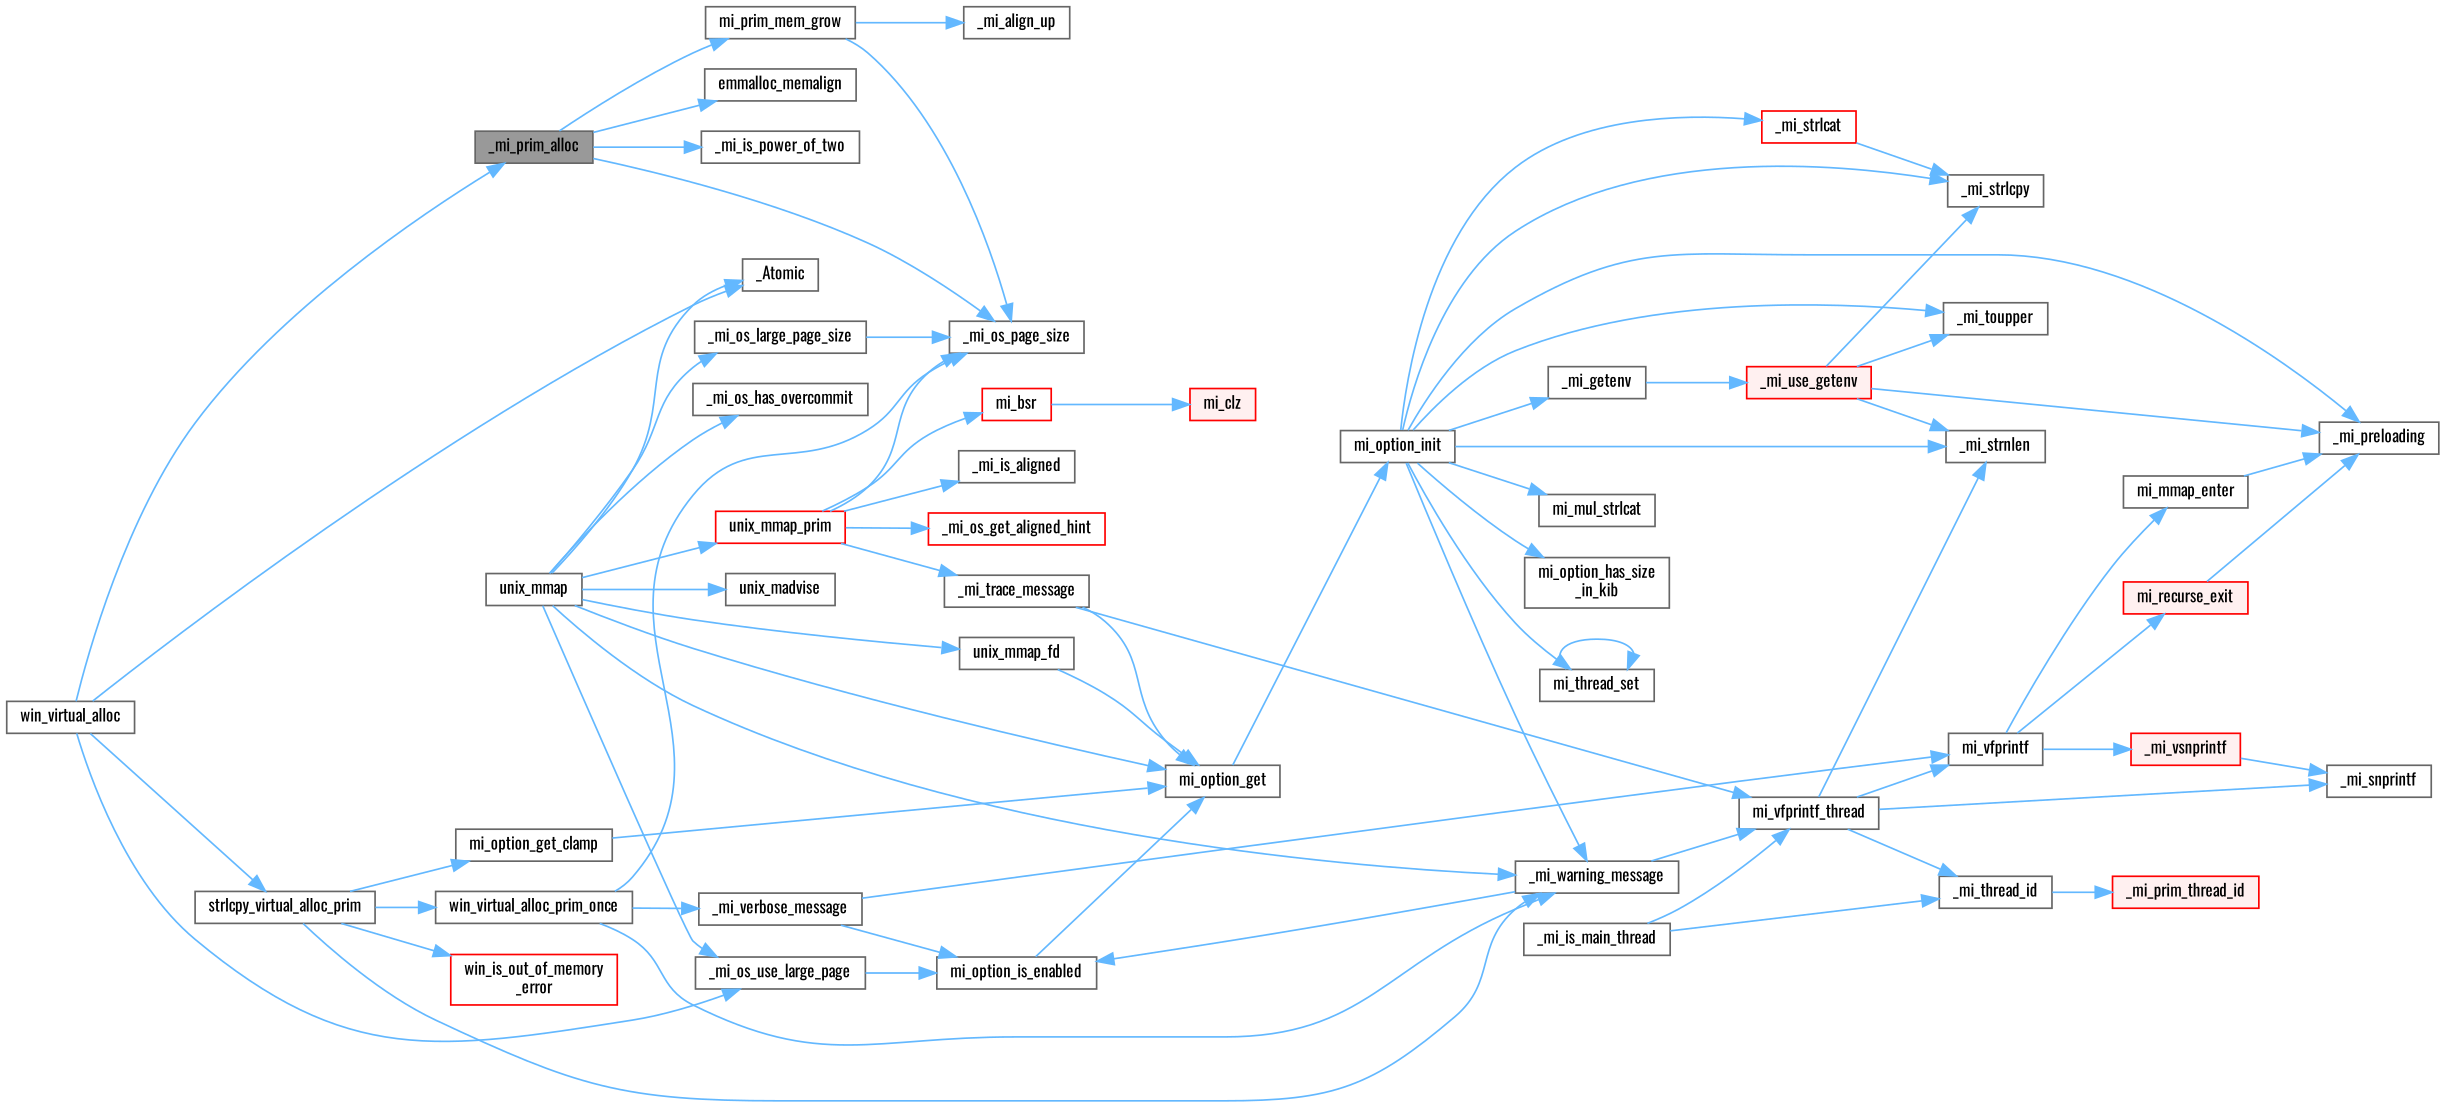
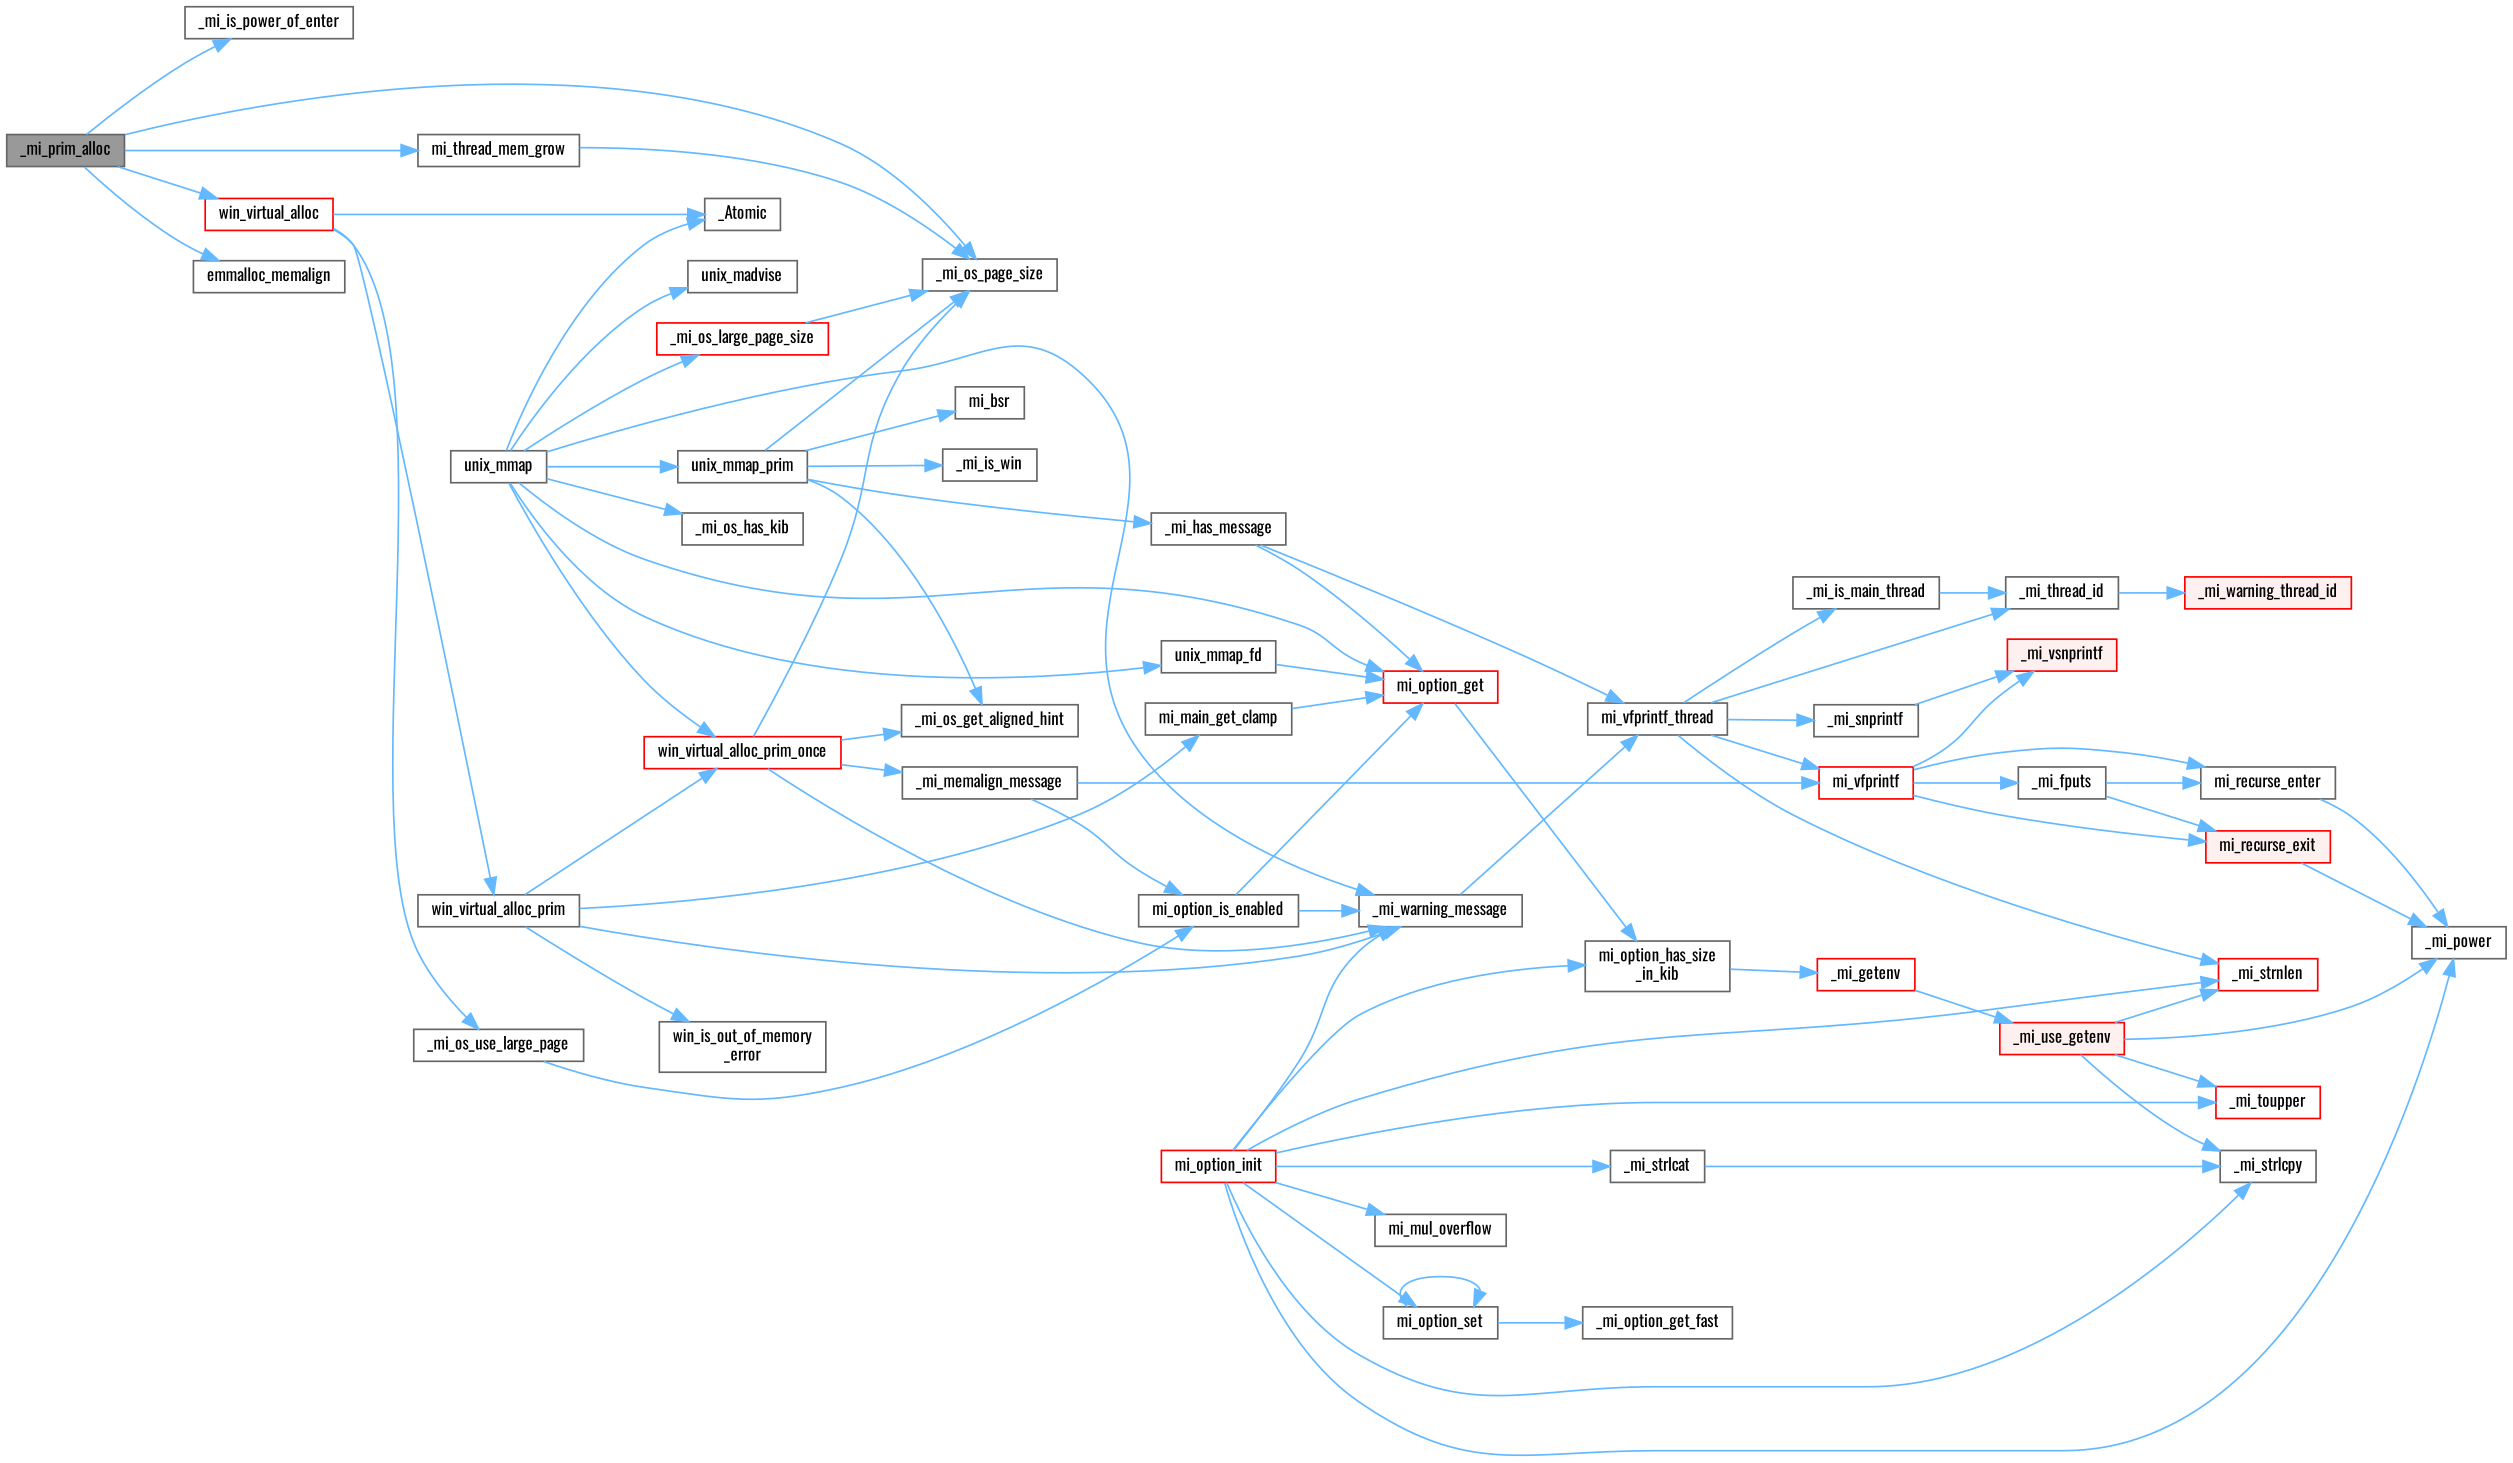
node "mi_prim_mem_grow": label "mi_prim_mem_grow" -> "mi_thread_mem_grow"
node "_mi_align_up": removed
node "_mi_strlcat": color red -> grey40
node "_mi_is_power_of_two": label "_mi_is_power_of_two" -> "_mi_is_power_of_enter"
node "_mi_toupper": color grey40 -> red
node "_mi_os_large_page_size": color grey40 -> red
node "_mi_getenv": color grey40 -> red
edge "win_virtual_alloc" -> "_mi_prim_alloc": reversed
node "_mi_os_has_overcommit": label "_mi_os_has_overcommit" -> "_mi_os_has_kib"
node "mi_bsr": color red -> grey40
node "mi_clz": removed
edge "mi_option_init" -> "_mi_getenv": now "mi_option_has_size _in_kib" -> "_mi_getenv"
node "_mi_preloading": label "_mi_preloading" -> "_mi_power"
node "mi_option_init": color grey40 -> red
node "_mi_strnlen": color grey40 -> red
node "_mi_is_aligned": label "_mi_is_aligned" -> "_mi_is_win"
node "mi_mmap_enter": label "mi_mmap_enter" -> "mi_recurse_enter"
node "mi_mul_strlcat": label "mi_mul_strlcat" -> "mi_mul_overflow"
node "unix_mmap_prim": color red -> grey40
node "_mi_os_get_aligned_hint": color red -> grey40
node "_mi_trace_message": label "_mi_trace_message" -> "_mi_has_message"
edge "mi_option_get" -> "mi_option_init": now "mi_option_get" -> "mi_option_has_size _in_kib"
node "mi_thread_set": label "mi_thread_set" -> "mi_option_set"
node "win_virtual_alloc": color grey40 -> red
edge "win_virtual_alloc_prim_once" -> "_mi_os_get_aligned_hint": added
node "mi_vfprintf": color grey40 -> red
edge "_mi_vsnprintf" -> "_mi_snprintf": reversed
edge "unix_mmap" -> "_mi_os_use_large_page": now "unix_mmap" -> "win_virtual_alloc_prim_once"
node "mi_option_get": color grey40 -> red
node "_mi_fputs": added
node "mi_option_get_clamp": label "mi_option_get_clamp" -> "mi_main_get_clamp"
edge "_mi_is_main_thread" -> "mi_vfprintf_thread": reversed
node "_mi_prim_thread_id": label "_mi_prim_thread_id" -> "_mi_warning_thread_id"
node "strlcpy_virtual_alloc_prim": label "strlcpy_virtual_alloc_prim" -> "win_virtual_alloc_prim"
node "win_virtual_alloc_prim_once": color grey40 -> red
node "_mi_verbose_message": label "_mi_verbose_message" -> "_mi_memalign_message"
edge "_mi_warning_message" -> "mi_option_is_enabled": reversed
node "win_is_out_of_memory _error": color red -> grey40
node "_mi_option_get_fast": added
